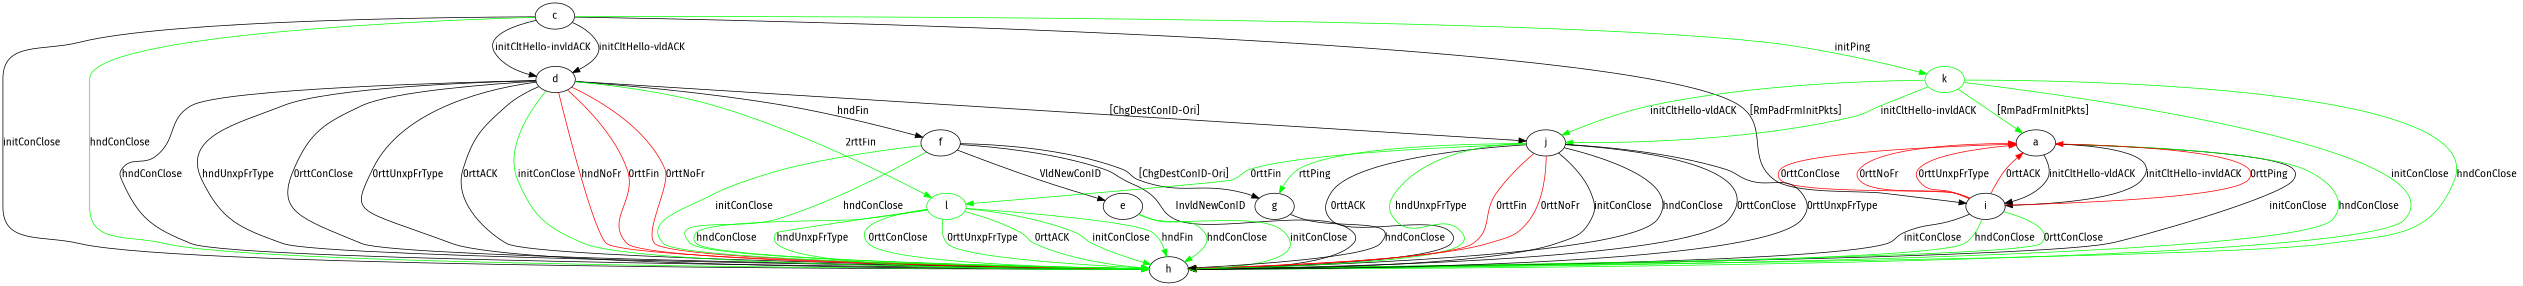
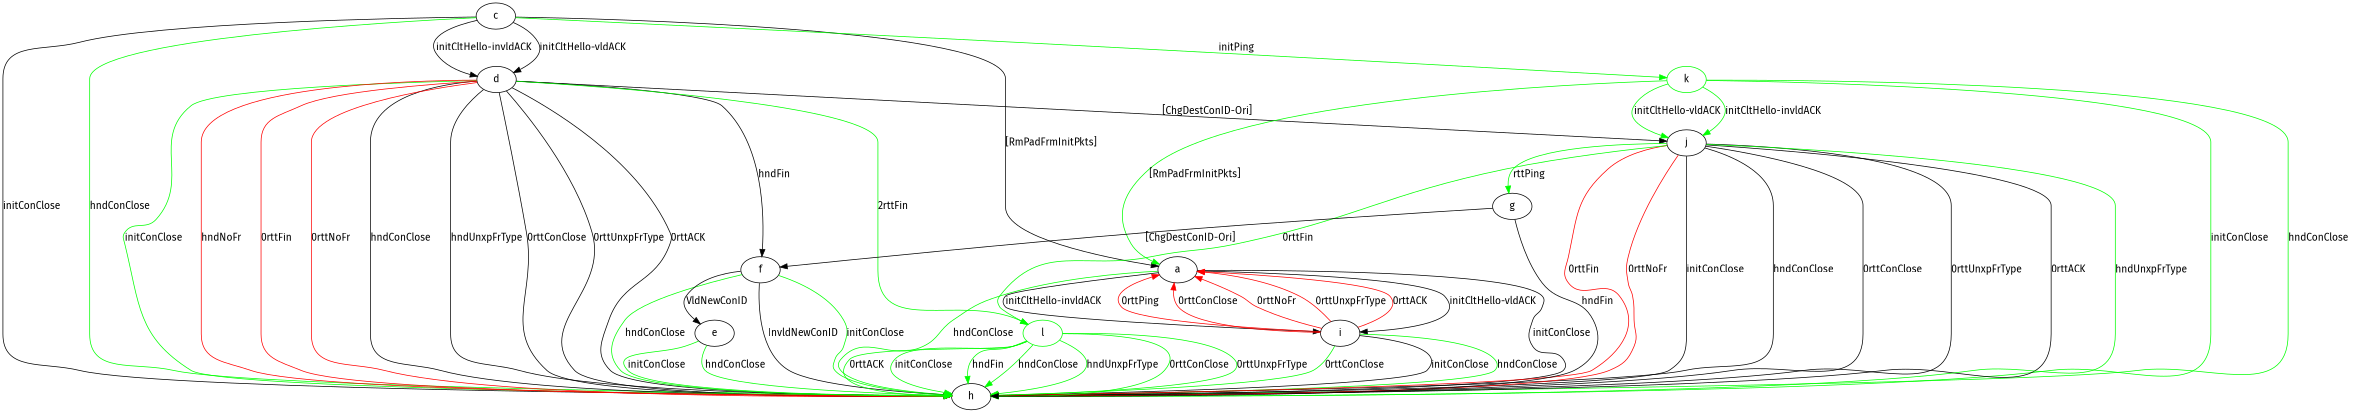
edge "c" -> "i": now "c" -> "a"
edge "f" -> "g": reversed
edge "g" -> "h": label "hndConClose " -> "hndFin "
